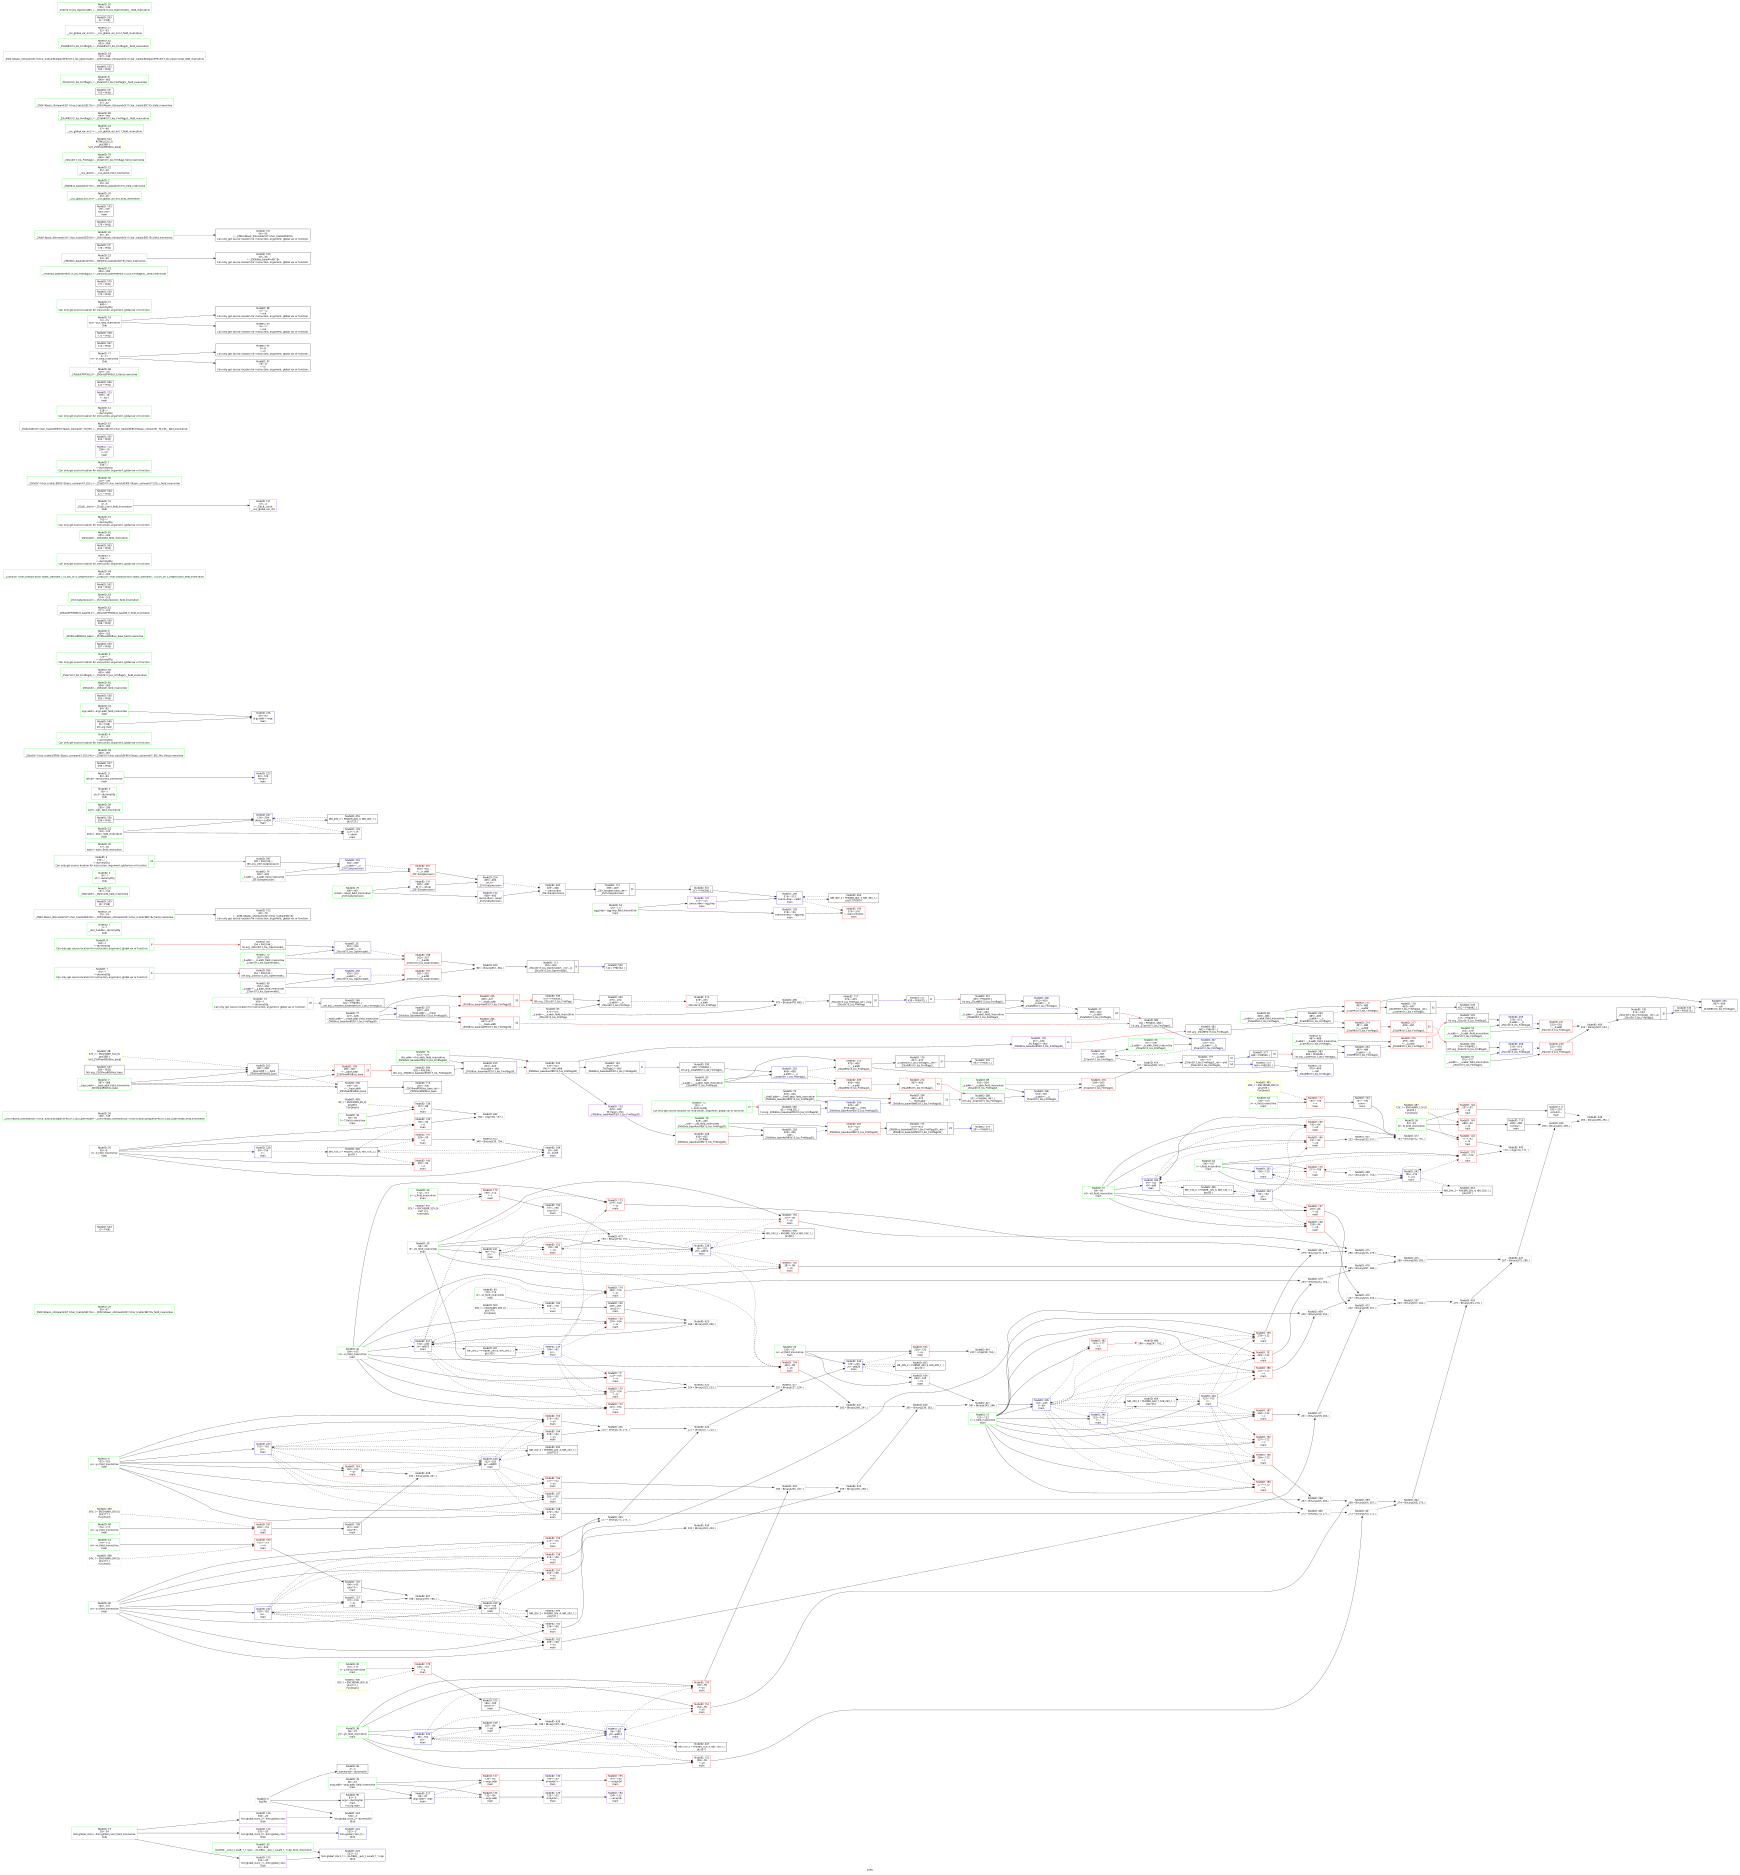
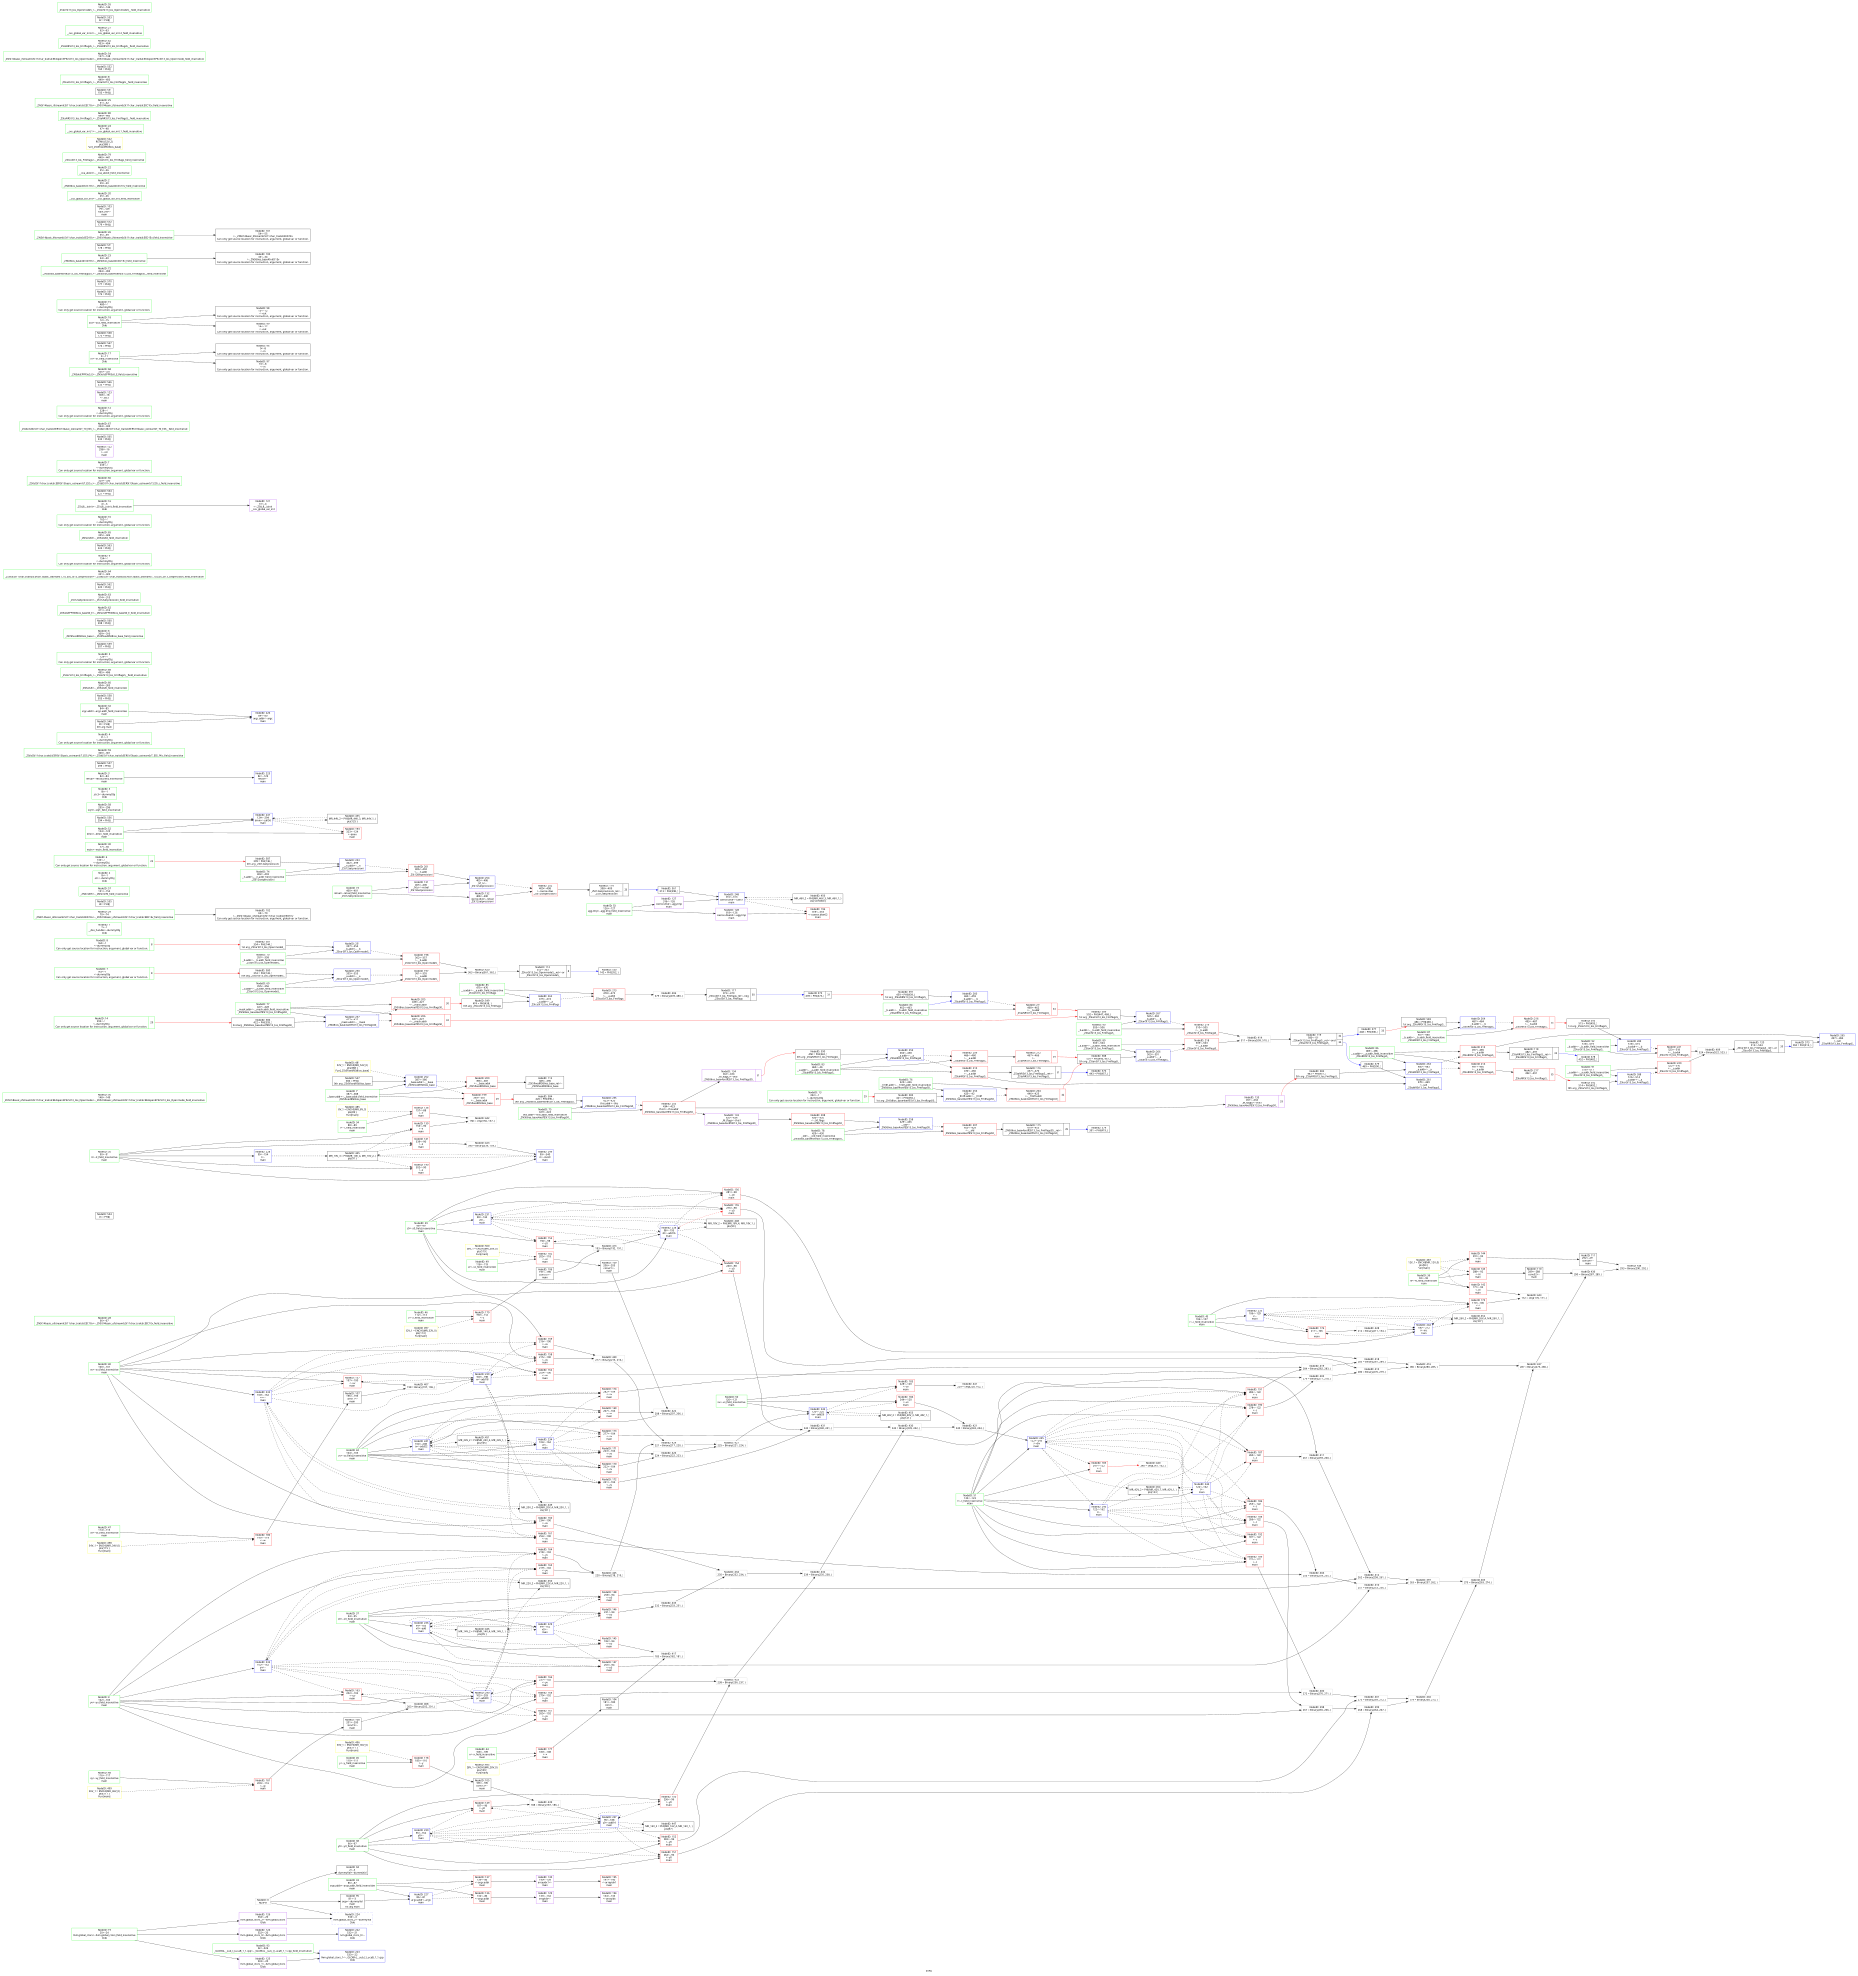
edge "NodeID: 84" -> "NodeID: 260": color black -> blue
edge "NodeID: 85" -> "NodeID: 406": now "NodeID: 85" -> "NodeID: 213"
edge "NodeID: 219" -> "NodeID: 90": reversed
edge "NodeID: 435" -> "NodeID: 417": now "NodeID: 435" -> "NodeID: 434"
